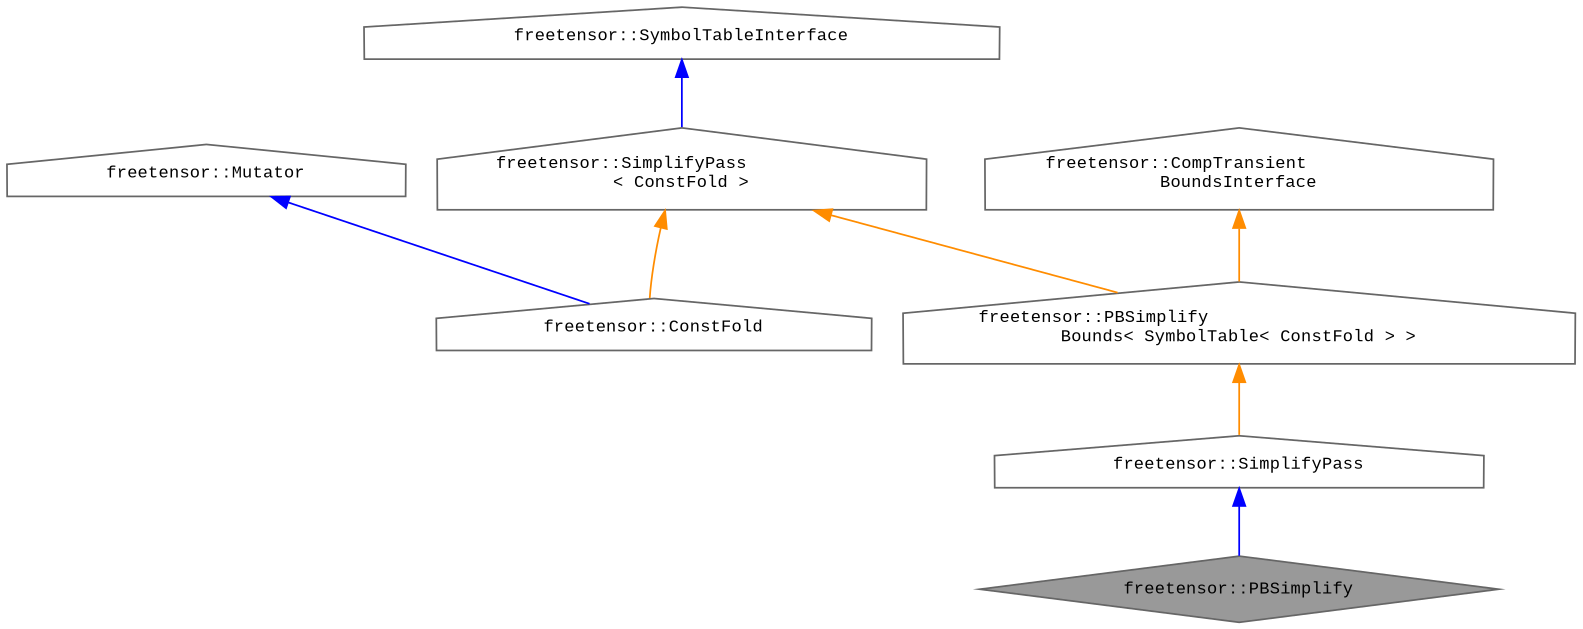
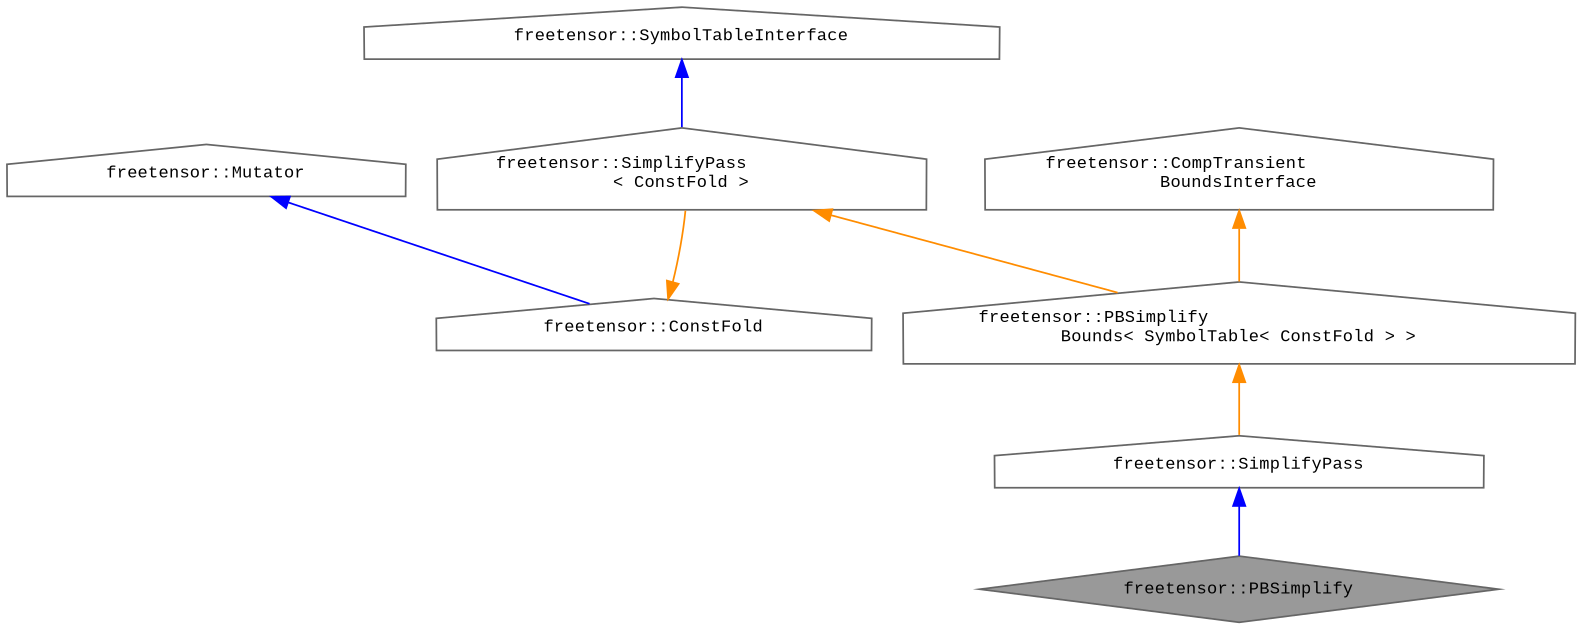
edge "freetensor::ConstFold" -> "freetensor::SimplifyPass < ConstFold >": reversed
